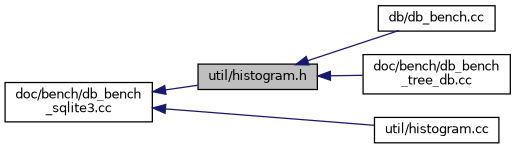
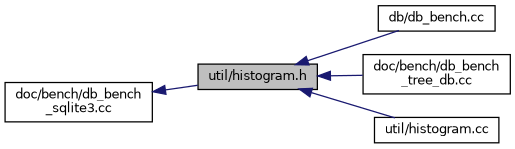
edge "util/histogram.cc" -> "doc/bench/db_bench _sqlite3.cc": now "util/histogram.cc" -> "util/histogram.h"
